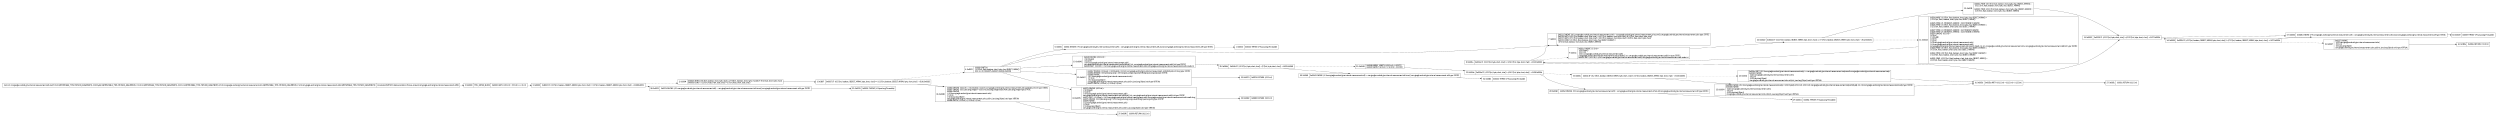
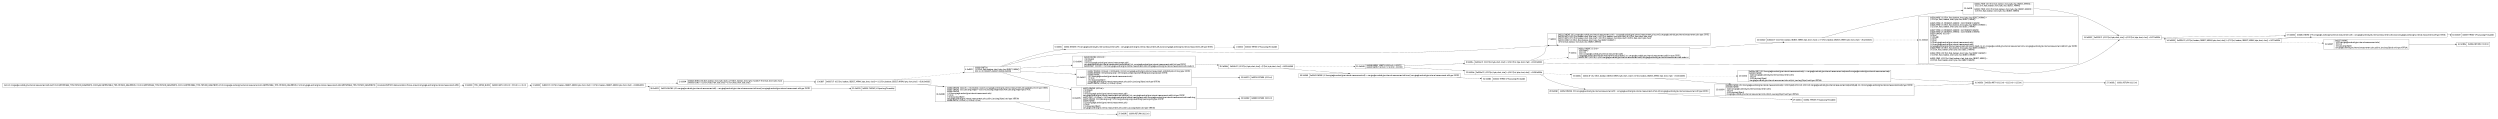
edge "11: 0x0024" -> "8: 0x001a": now "21: 0x0048" -> "8: 0x001a"
